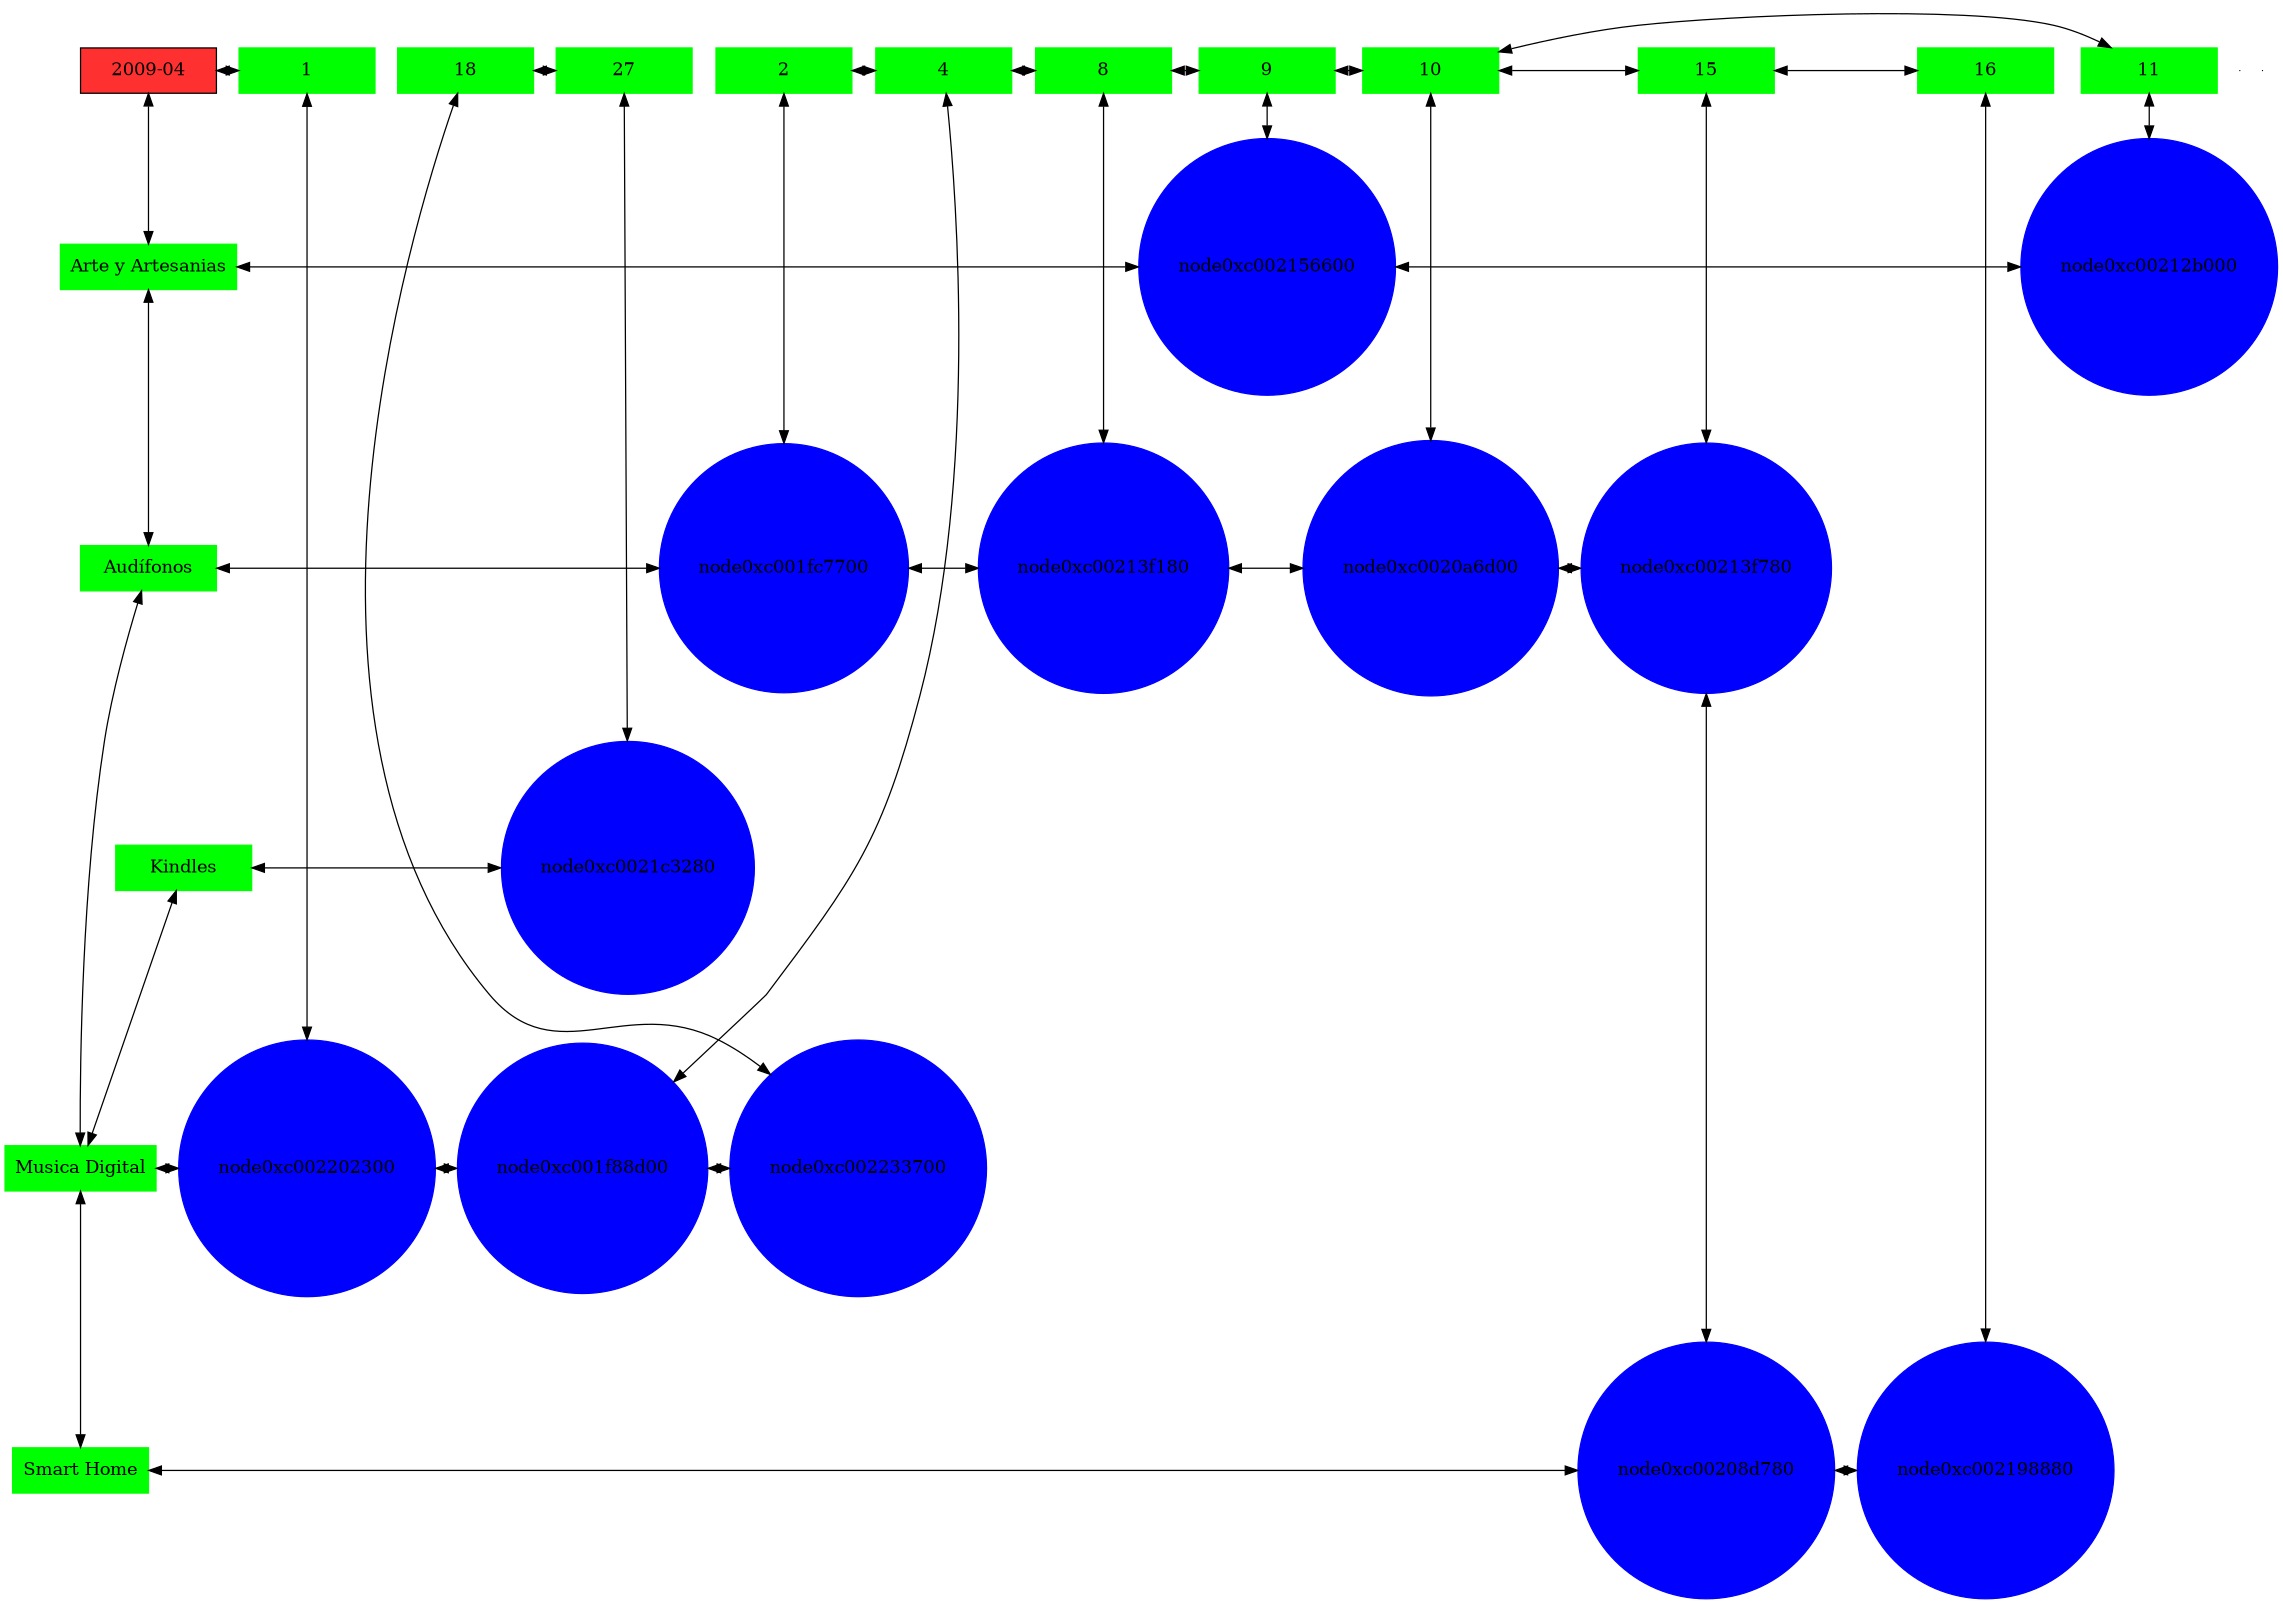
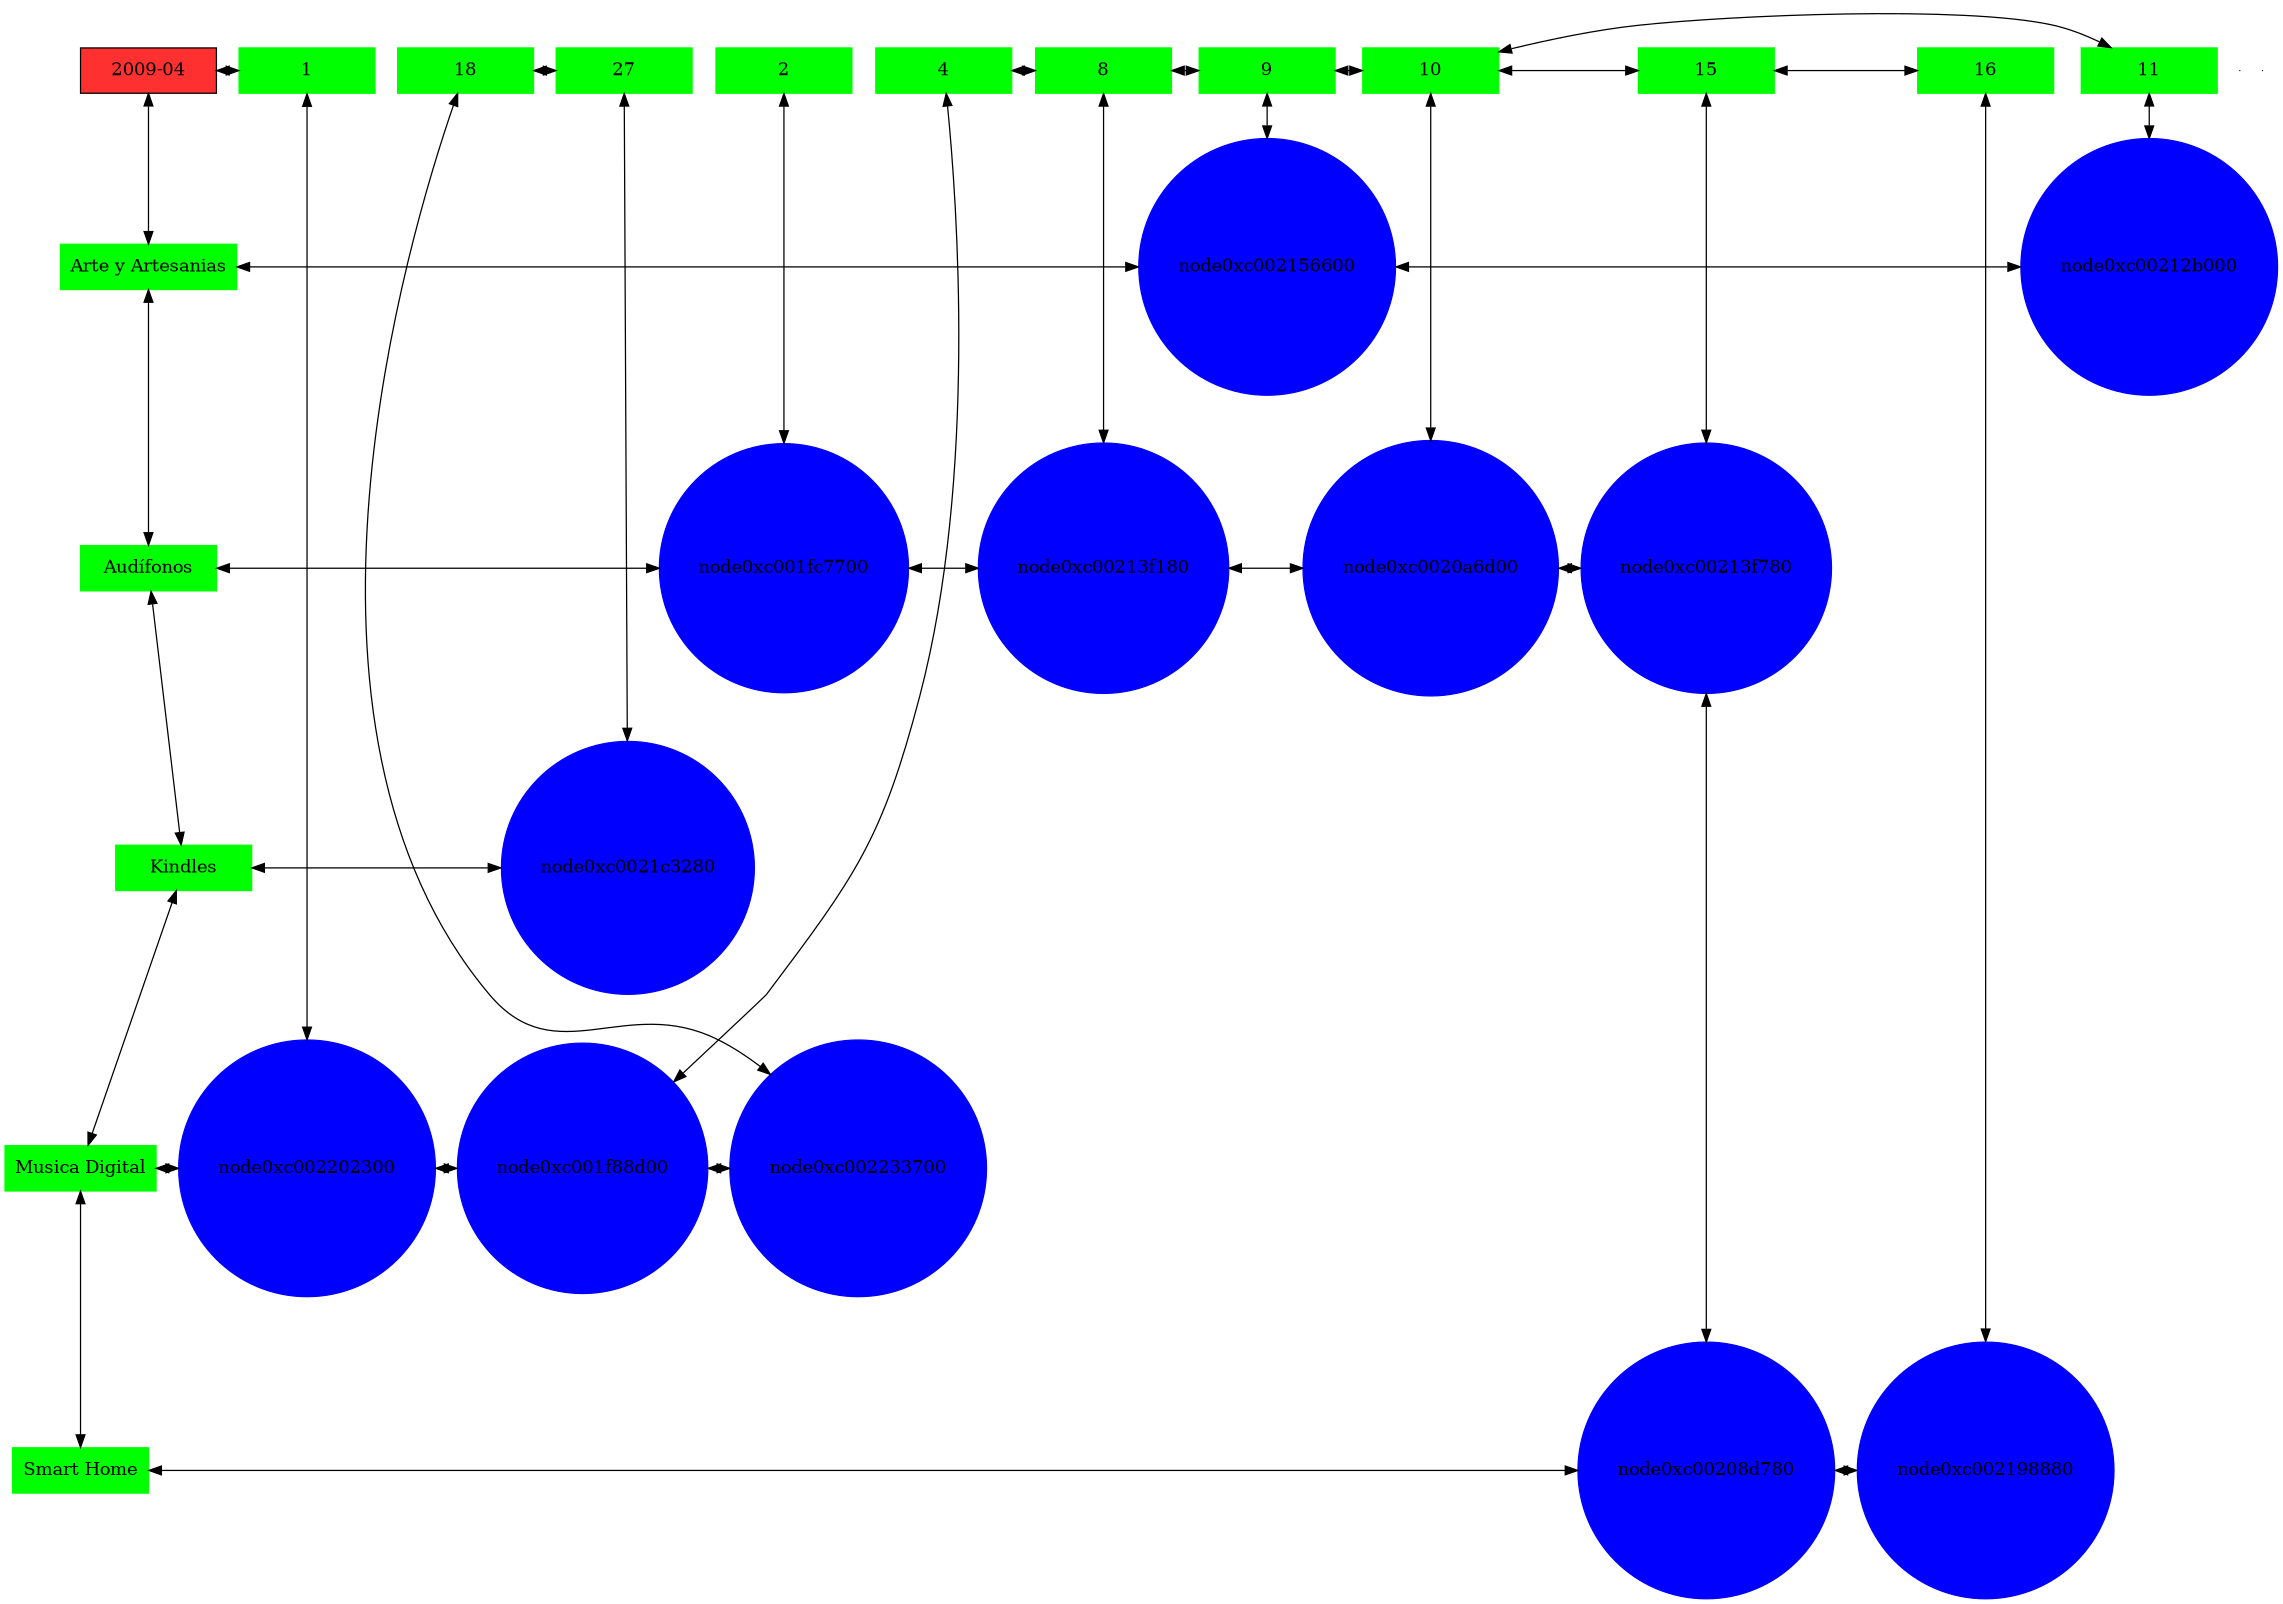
edge "2" -- "4": removed
edge "Audífonos" -- "Musica Digital": now "Audífonos" -- "Kindles"
